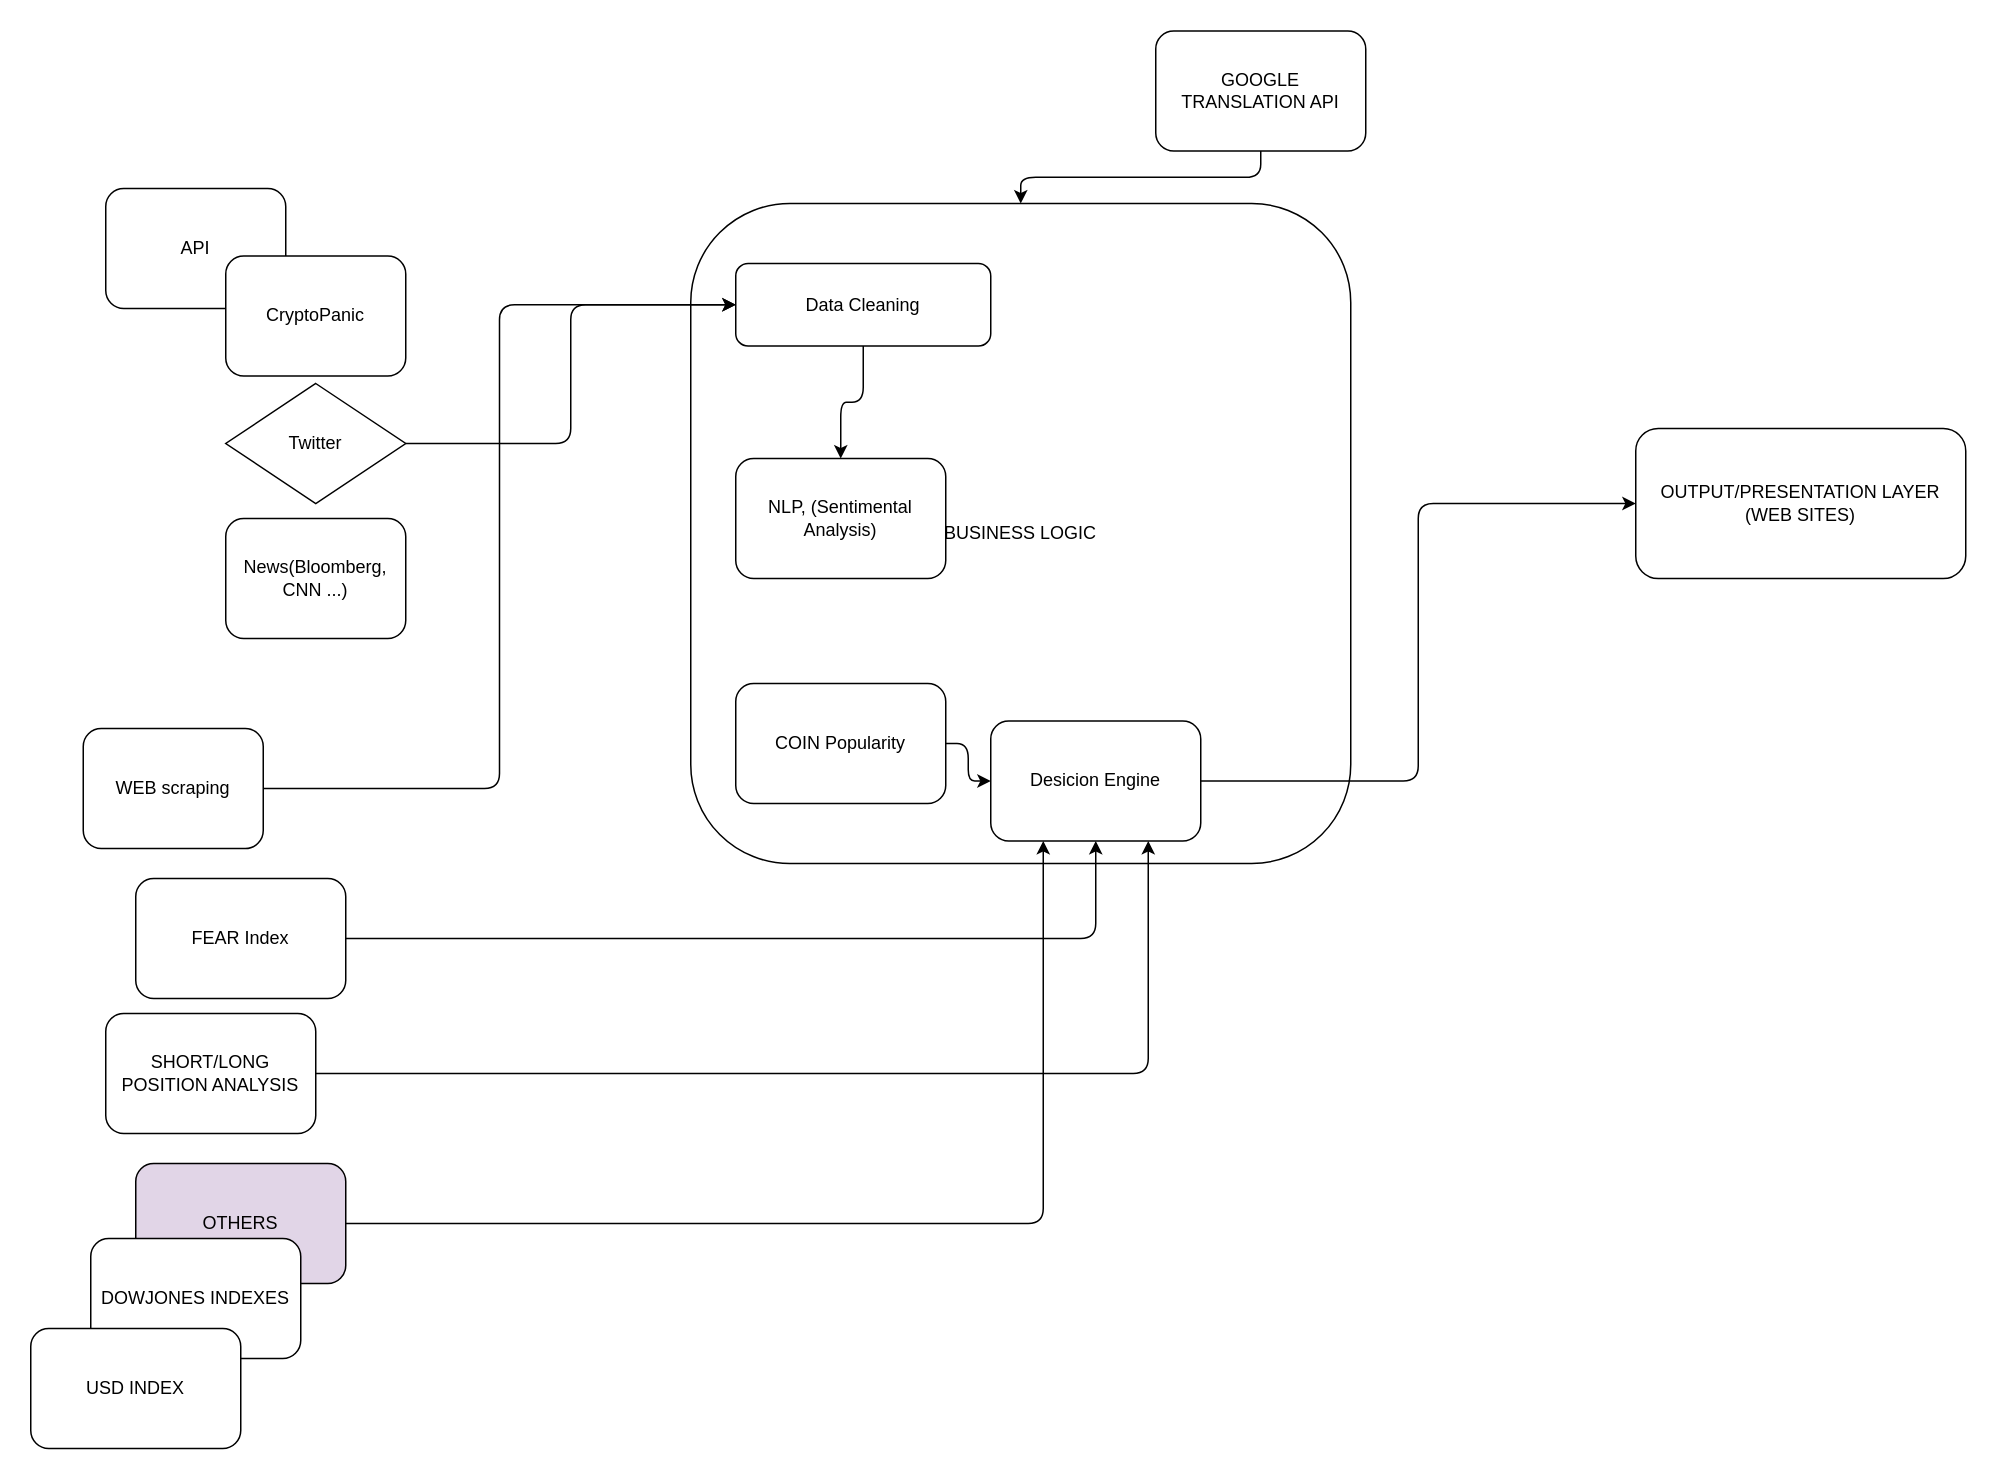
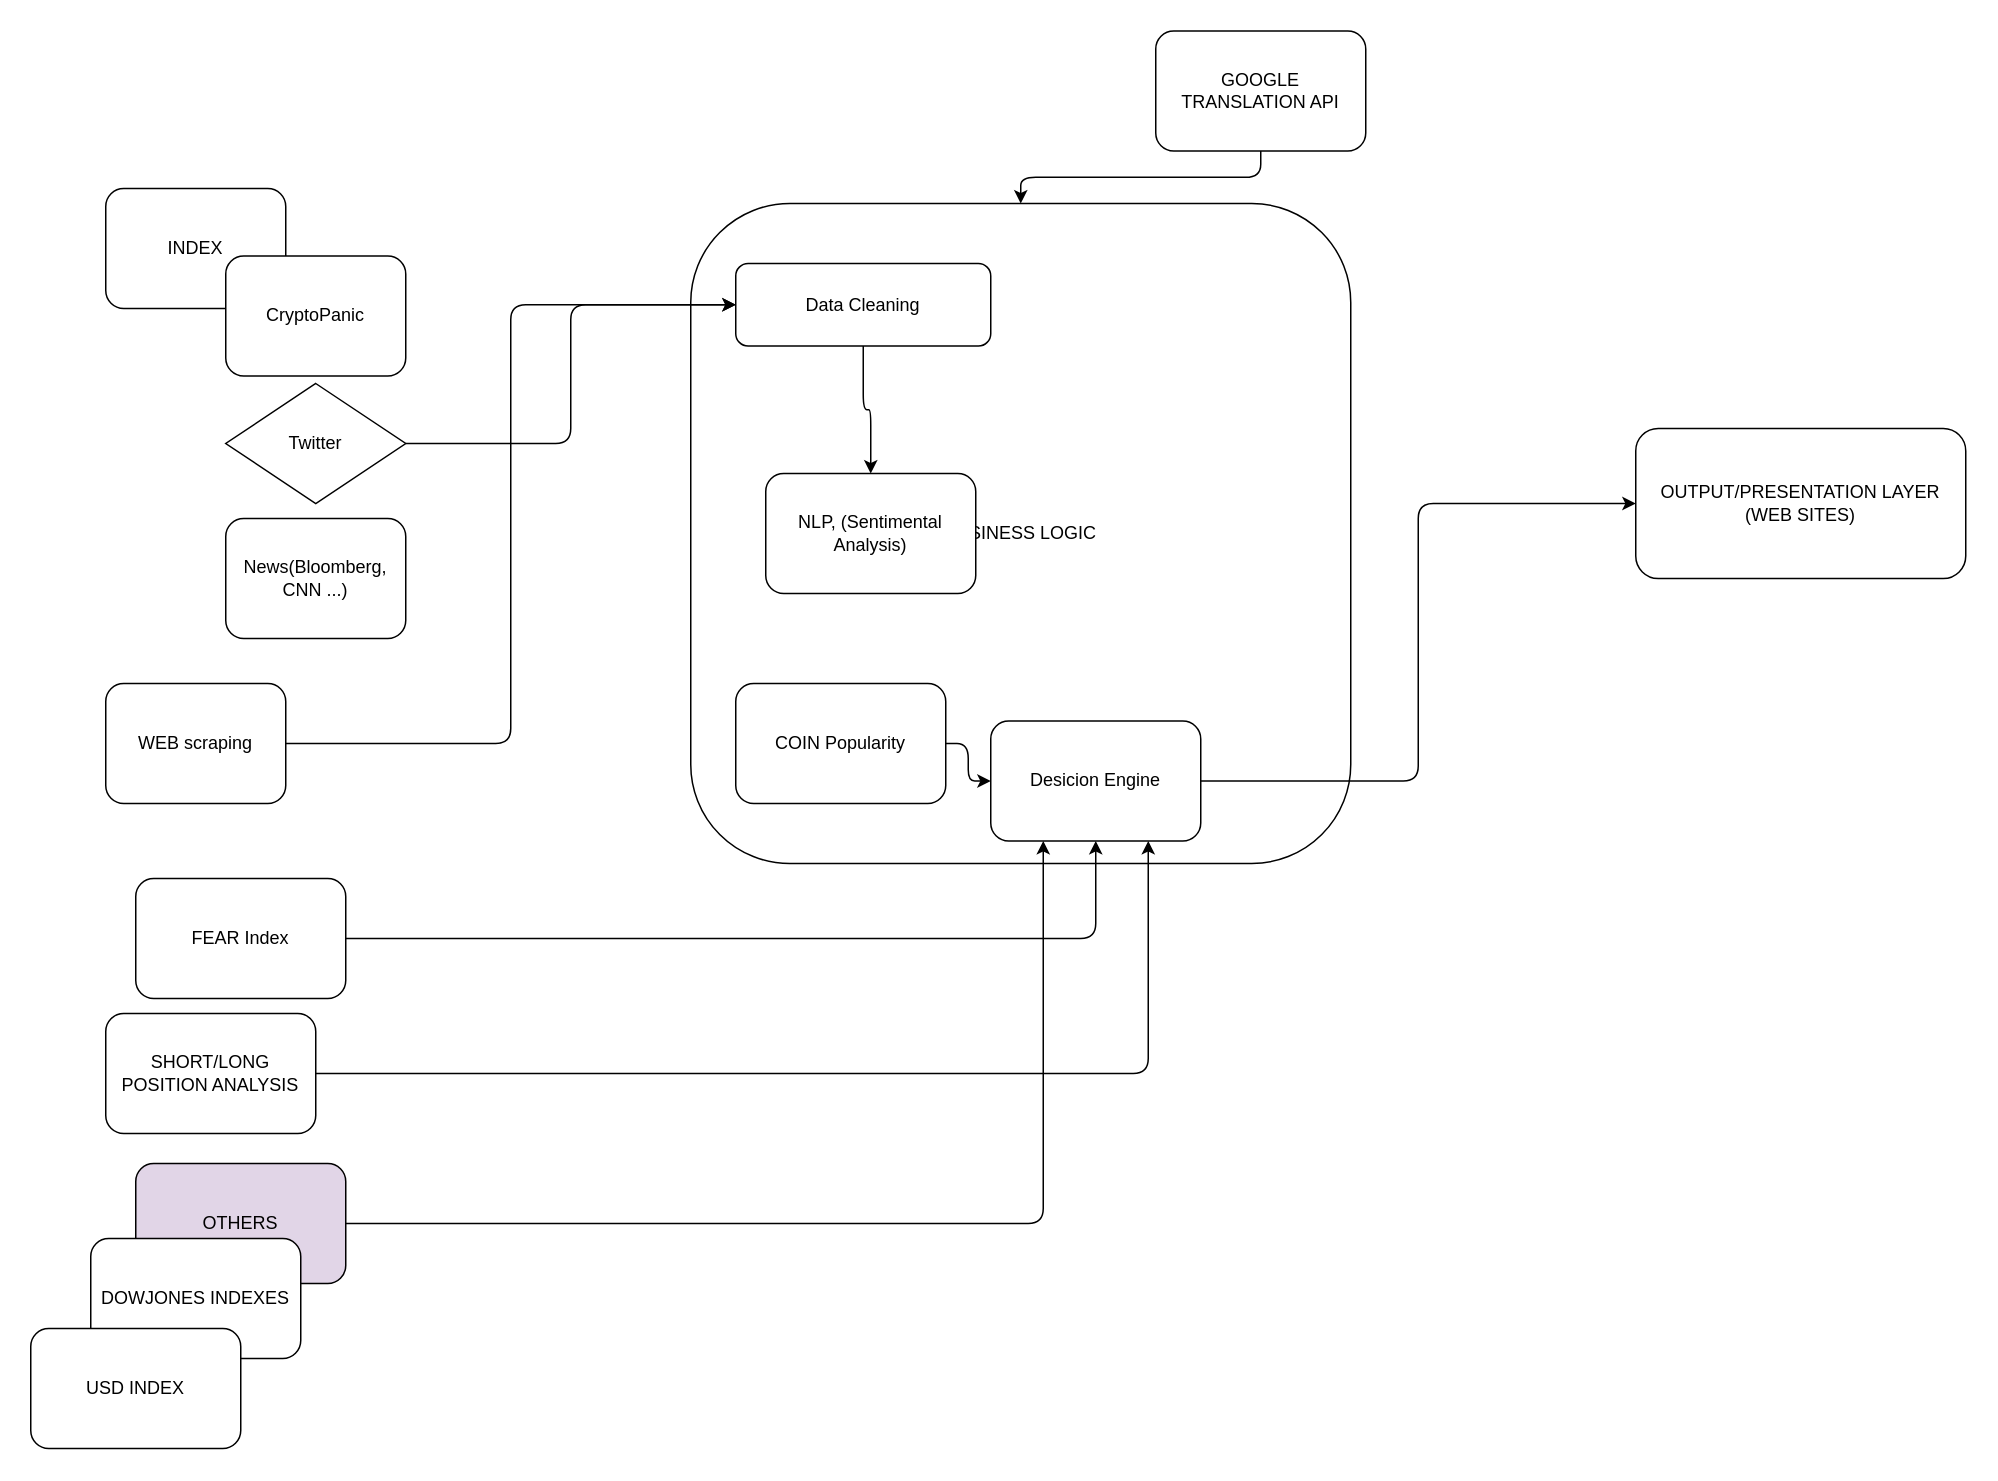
node "API": label "API" -> "INDEX"
node "NLP, (Sentimental Analysis)": moved (841, 518) -> (871, 533)
node "WEB scraping": moved (173, 788) -> (196, 743)
